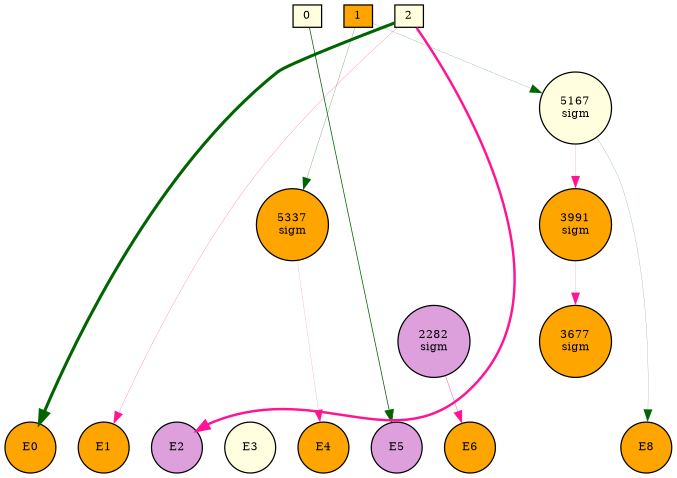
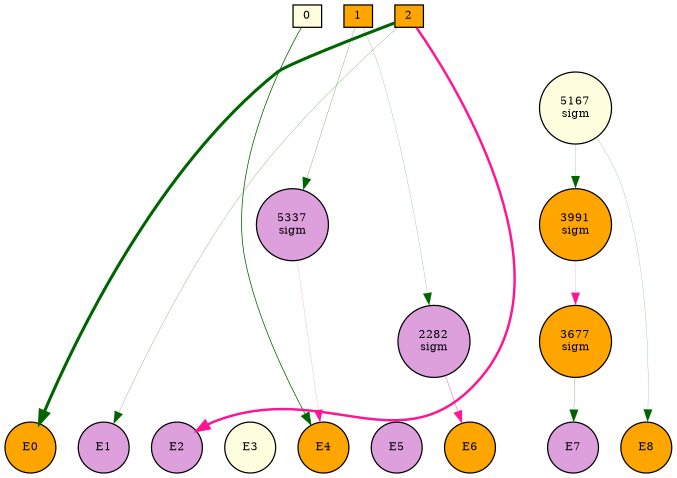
node "2": fillcolor lightyellow -> orange
edge "1" -> "5167 sigm": now "1" -> "2282 sigm"
edge "5167 sigm" -> "3991 sigm": color deeppink -> darkgreen
edge "2" -> "E1": color deeppink -> darkgreen
edge "0" -> "E5": now "0" -> "E4"
node "5337 sigm": fillcolor orange -> plum
node "E1": fillcolor orange -> plum
node "E7": added
